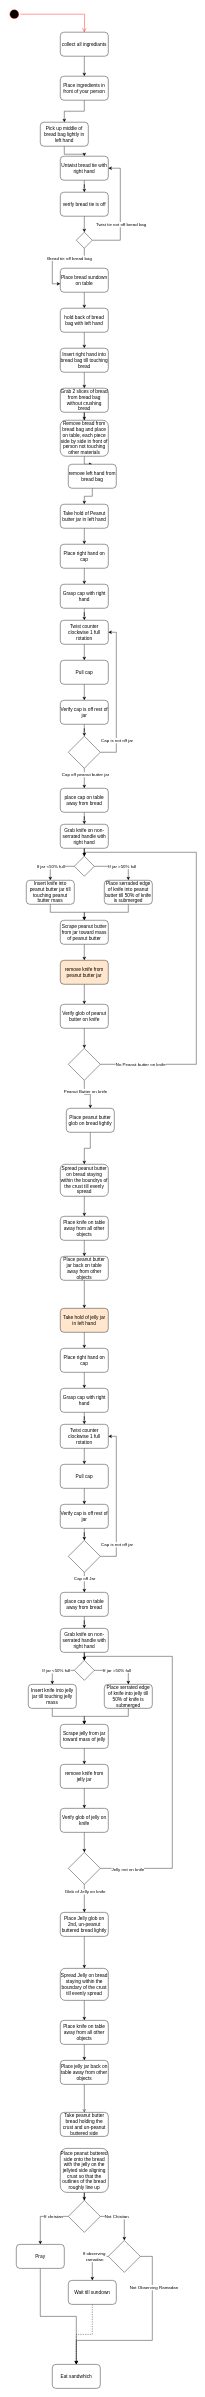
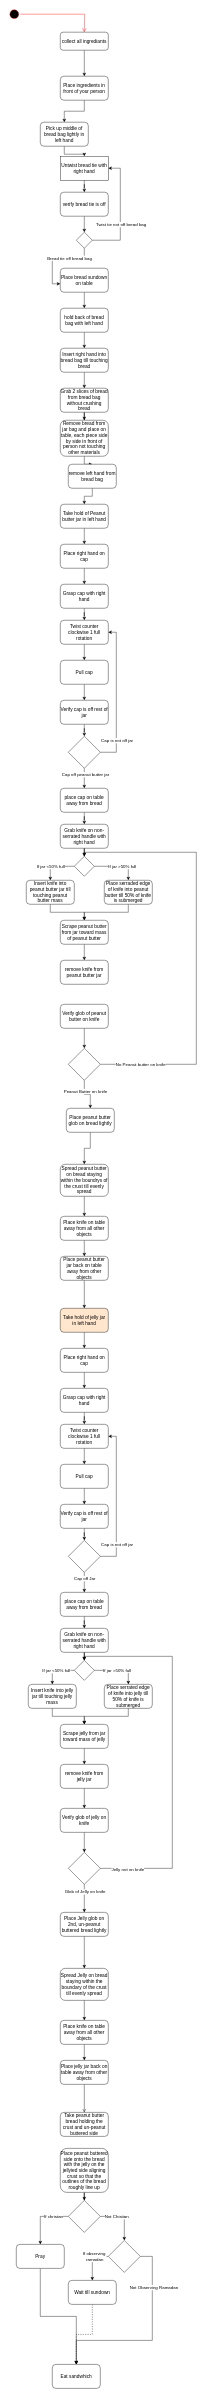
node "collect all ingrediants": size 48x24 -> 48x18
node "Untwist bread tie with right hand": shape rounded rectangle -> rectangle
node "Remove bread from bread bag and place on table, each piece side by side in front of person not touching other materials": label "Remove bread from bread bag and place on table, each piece side by side in front of person not touching other materials" -> "Remove bread from jar bag and place on table, each piece side by side in front of person not touching other materials"
node "remove knife from peanut butter jar": fillcolor #ffe6cc -> #ffffff
edge "remove knife from peanut butter jar" -> "Verify glob of peanut butter on knife": removed
